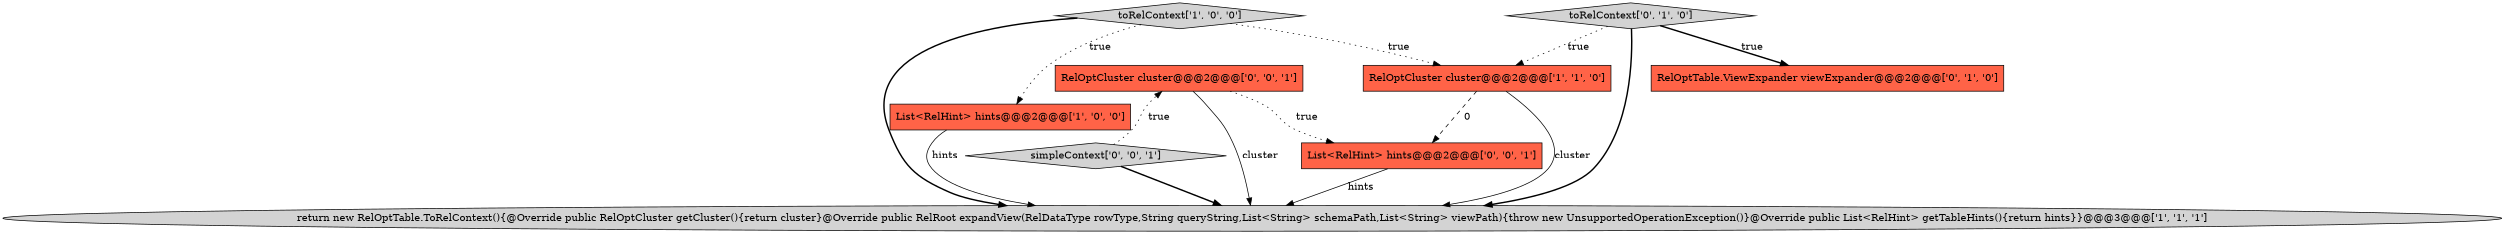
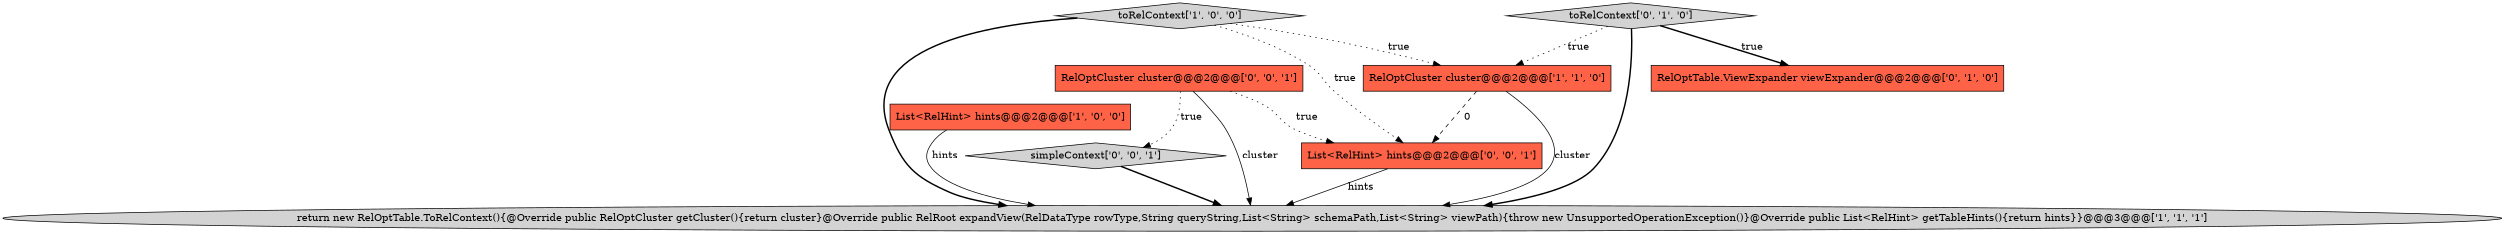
edge "toRelContext['1', '0', '0']" -> "List<RelHint> hints@@@2@@@['1', '0', '0']": now "toRelContext['1', '0', '0']" -> "List<RelHint> hints@@@2@@@['0', '0', '1']"
edge "simpleContext['0', '0', '1']" -> "RelOptCluster cluster@@@2@@@['0', '0', '1']": reversed
